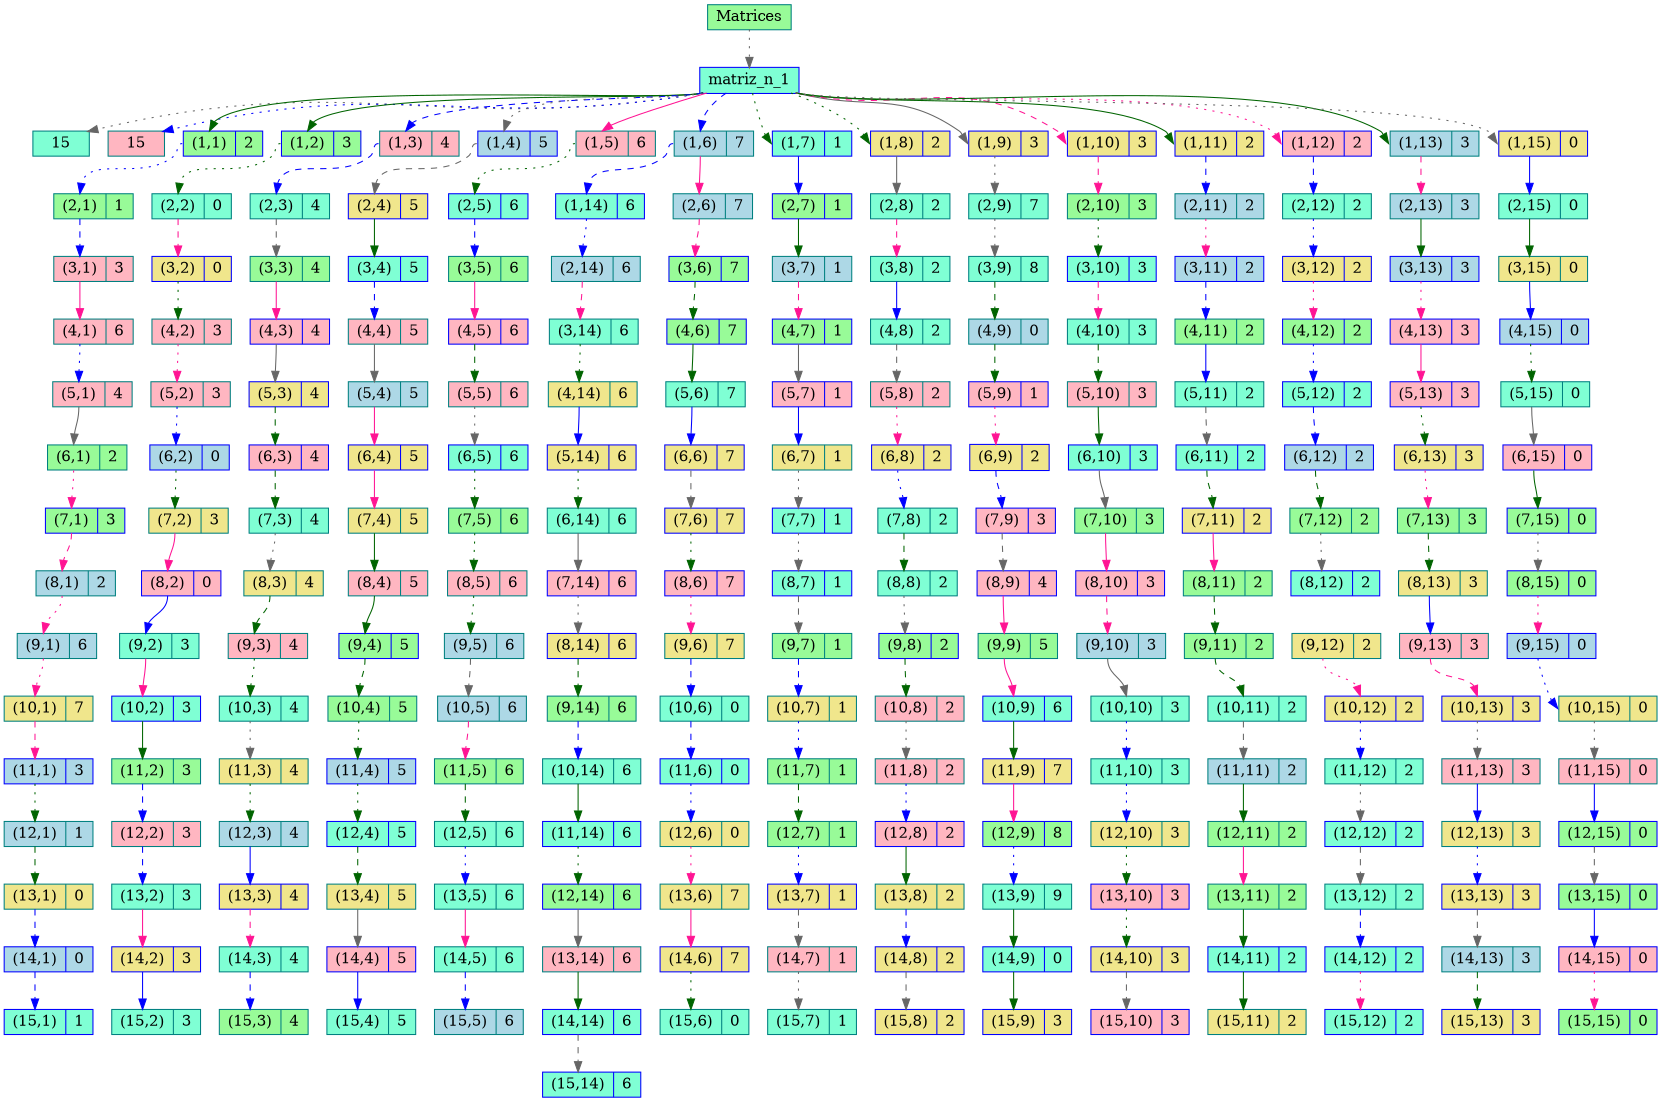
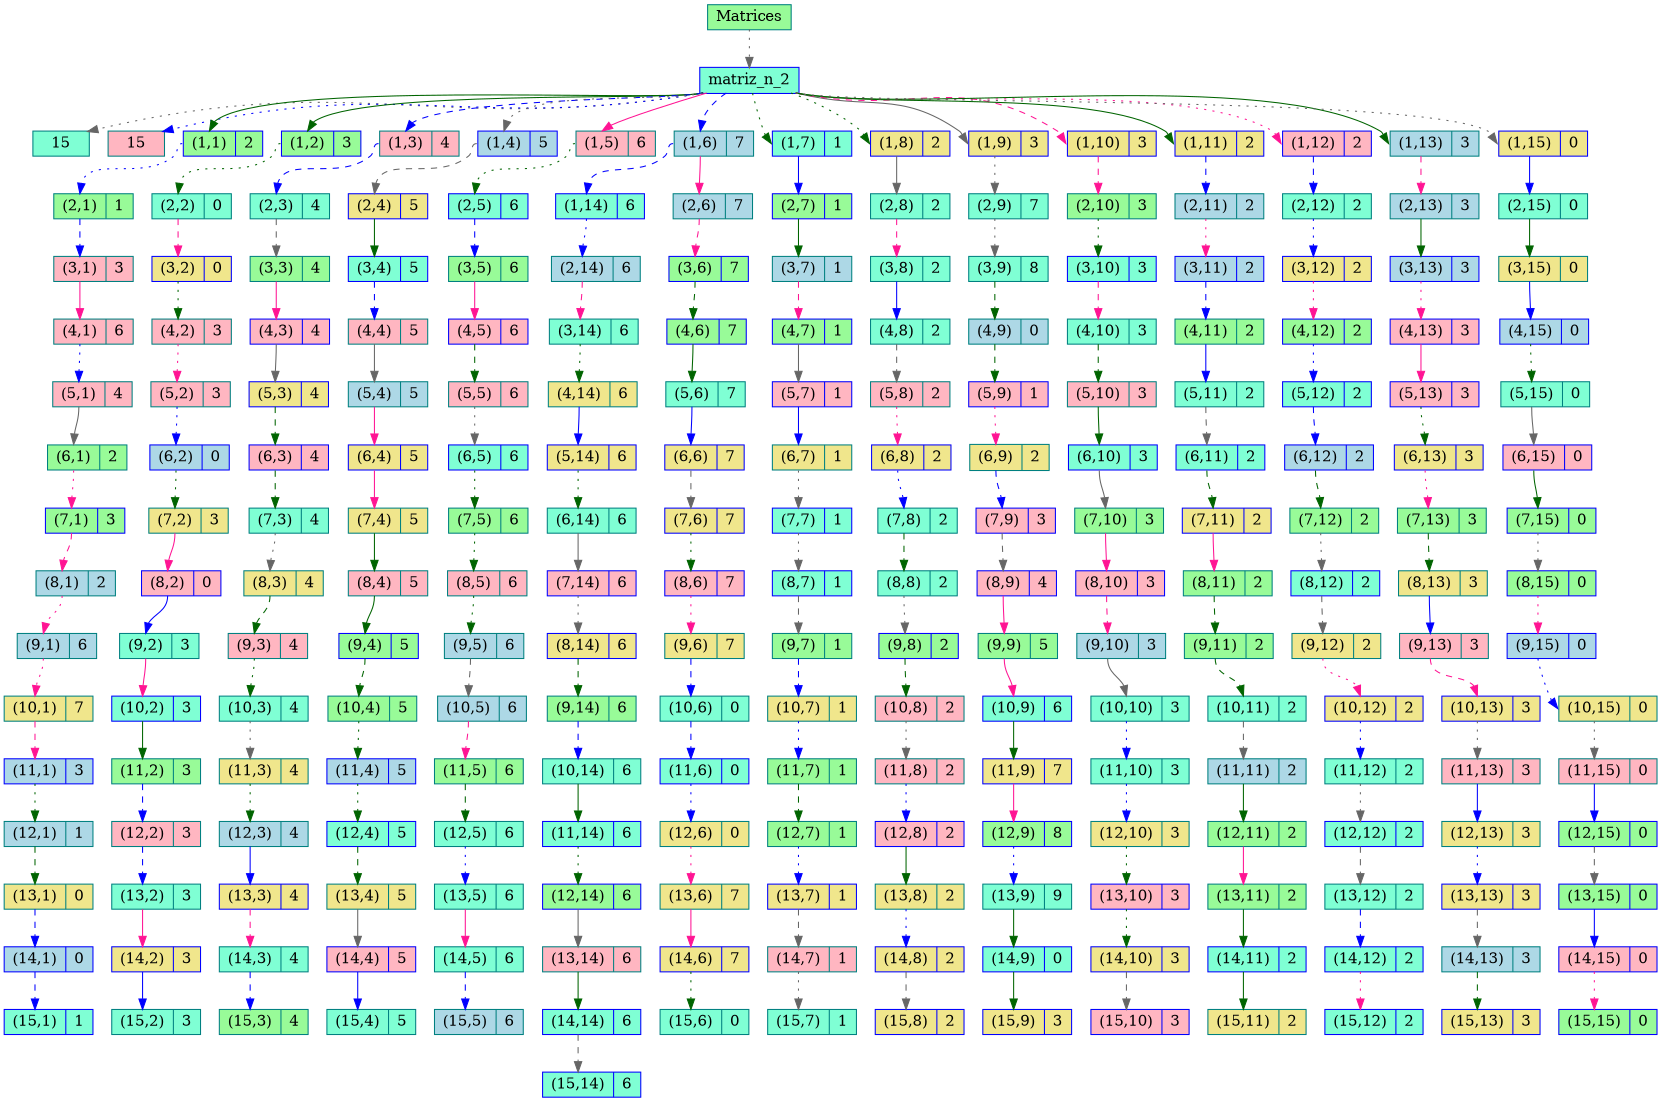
node "matriz_n_1": label "matriz_n_1" -> "matriz_n_2"
node "(6,9)": color blue -> teal
edge "(8,12)" -> "(9,12)": added
edge "(13,8)" -> "(14,8)": style dashed -> dotted
